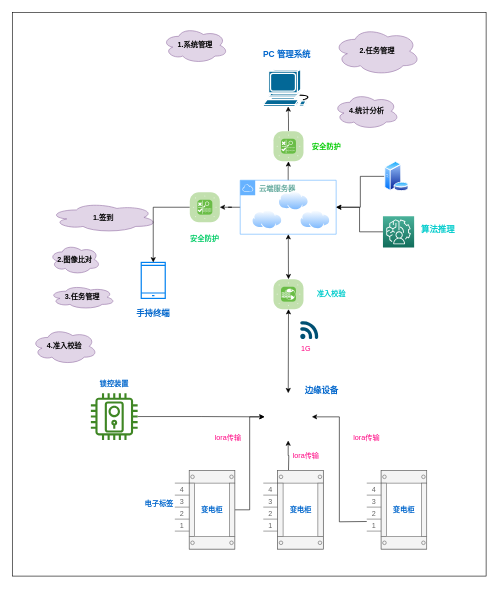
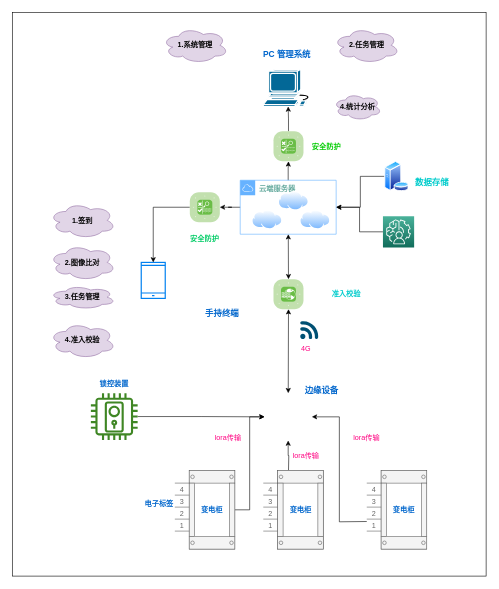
node "2.任务管理": size 87x48 -> 66x36
node "4.统计分析": size 66x36 -> 48x27
node "数据存储": added
node "1.签到": size 108x30 -> 66x36
node "算法推理": removed
node "2.图像比对": size 51x30 -> 66x36
node "准入校验": moved (331, 294) -> (346, 294)
node "手持终端": moved (153, 314) -> (222, 314)
node "4.准入校验": moved (65, 347) -> (83, 341)
node "1G": label "1G" -> "4G"
